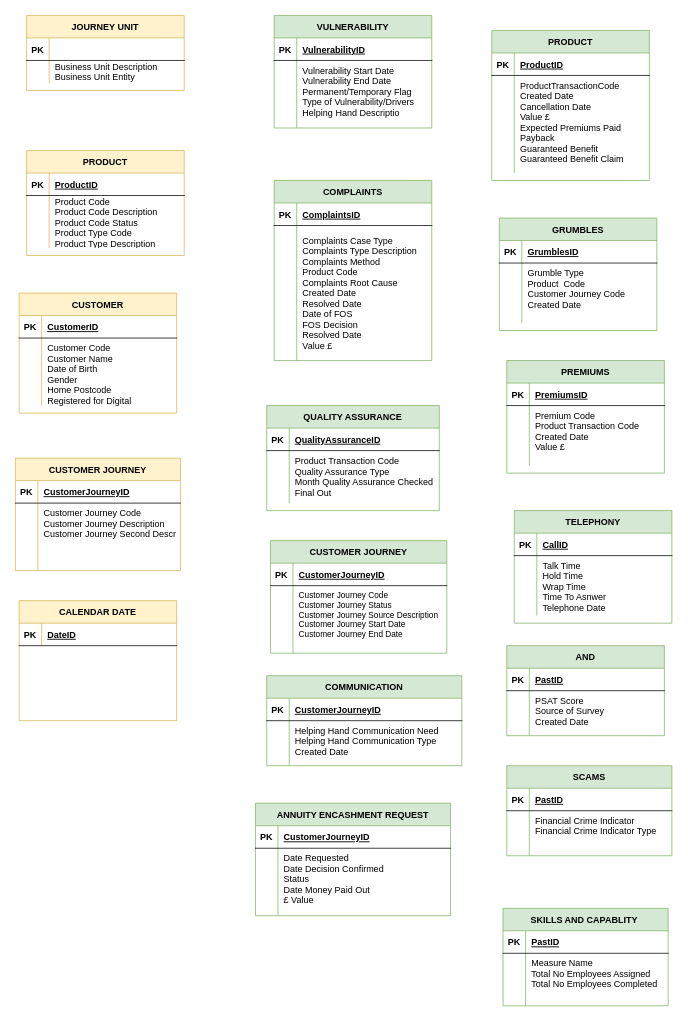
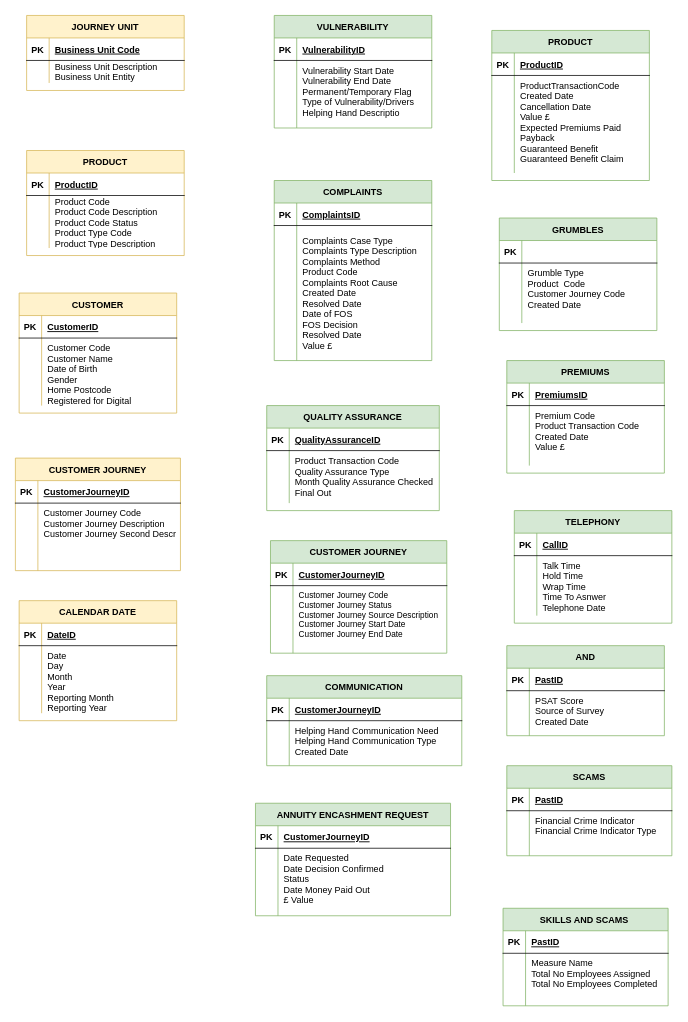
node "Business Unit Code": added
node "GrumblesID": removed
node "Date Day Month Year Reporting Month Reporting Year": added
node "SKILLS AND CAPABLITY": label "SKILLS AND CAPABLITY" -> "SKILLS AND SCAMS"
